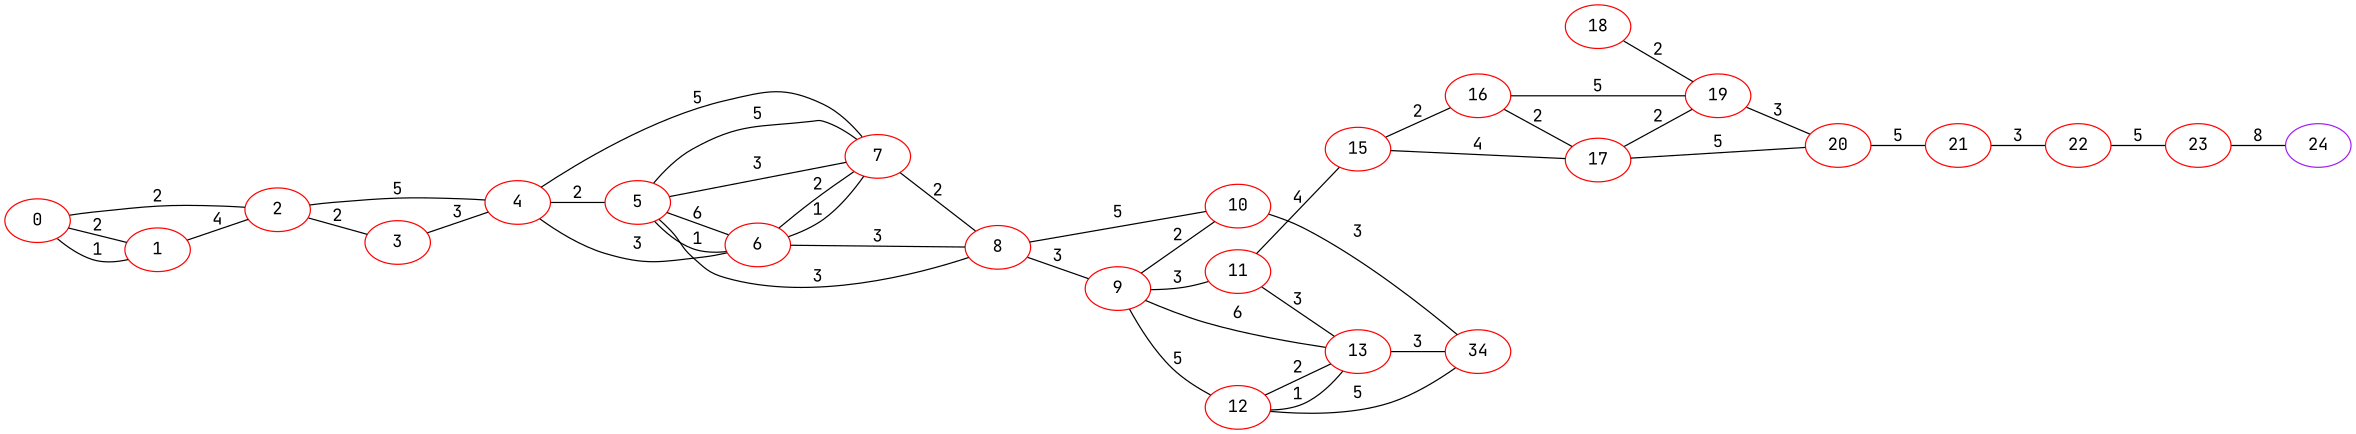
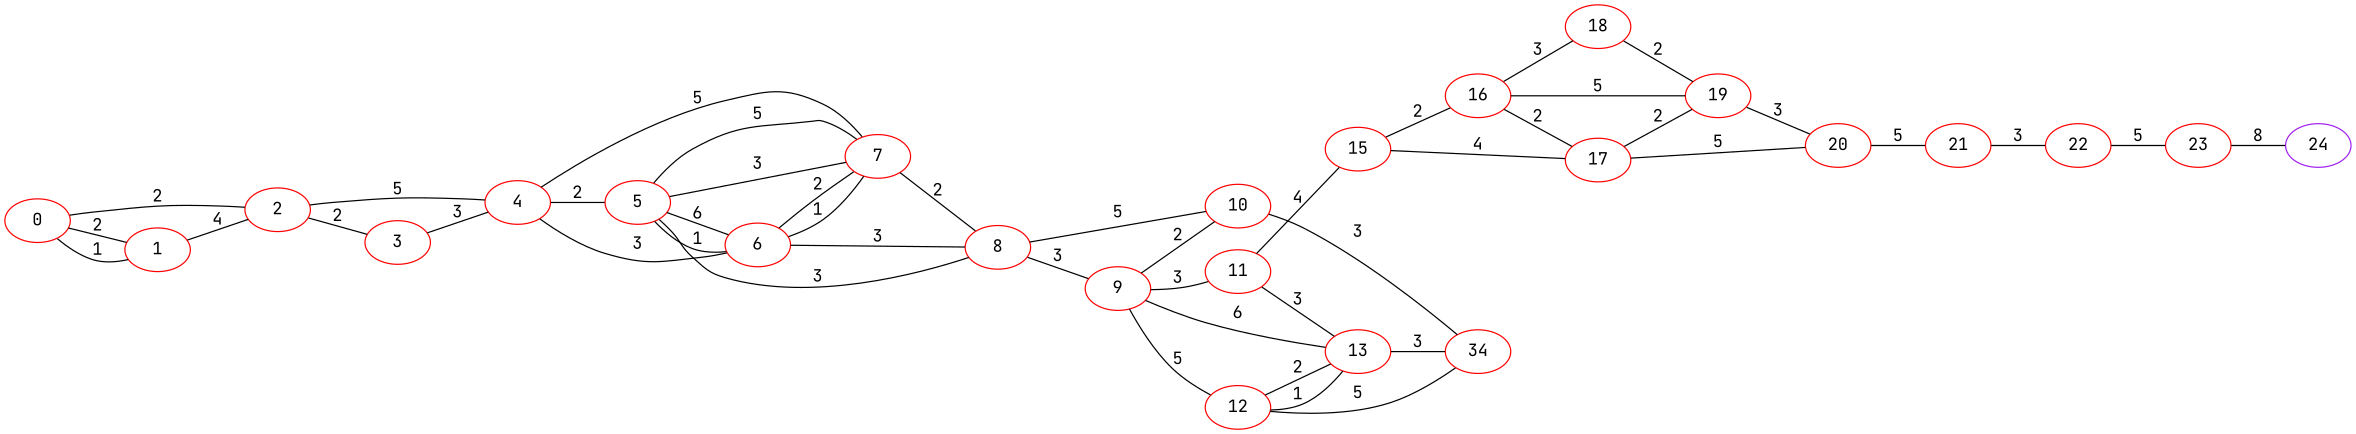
edge "18" -- "16": added, label "3"
